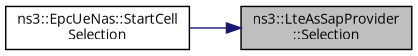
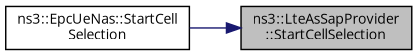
node "ns3::LteAsSapProvider ::Selection": label "ns3::LteAsSapProvider ::Selection" -> "ns3::LteAsSapProvider ::StartCellSelection"
